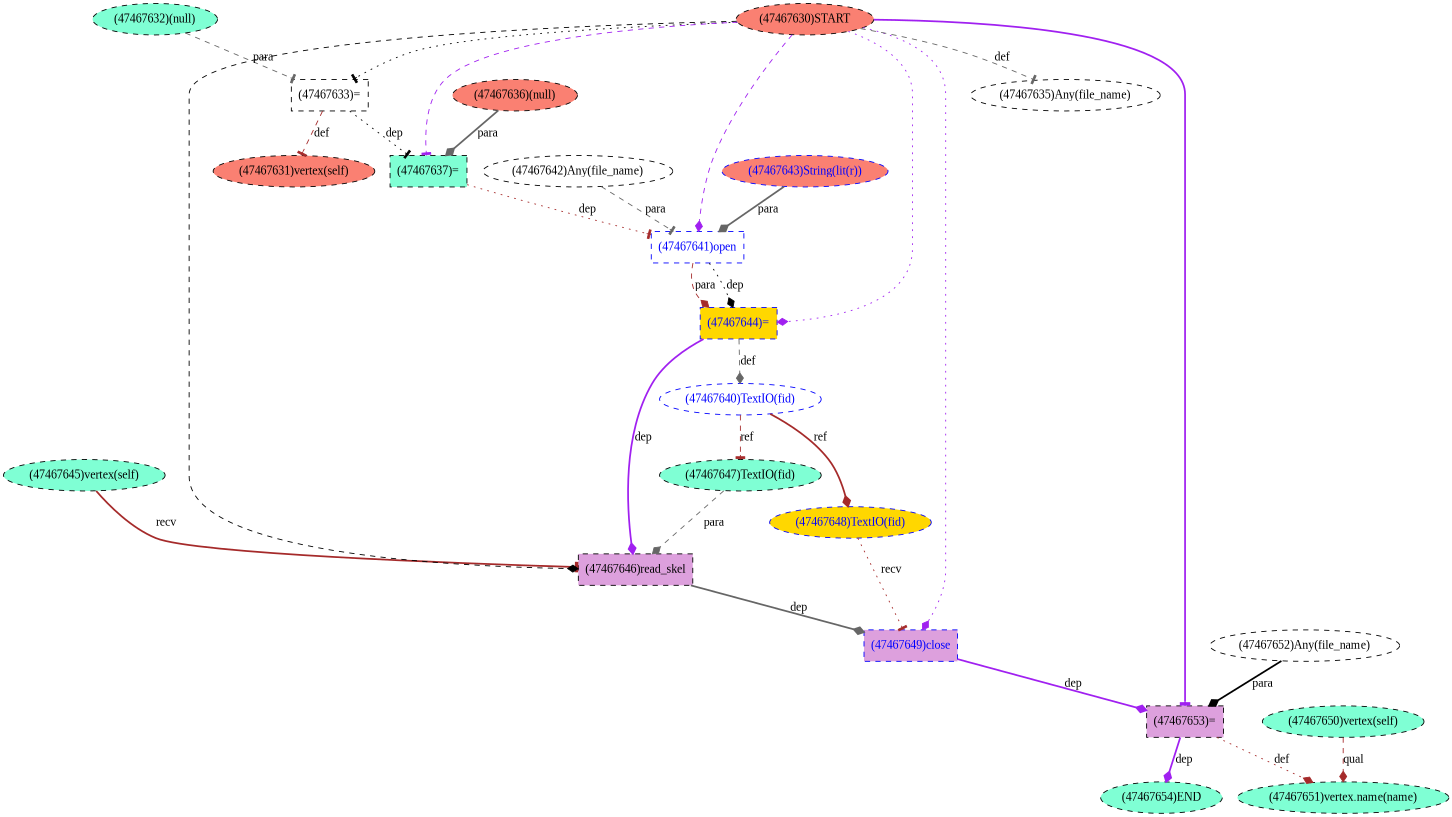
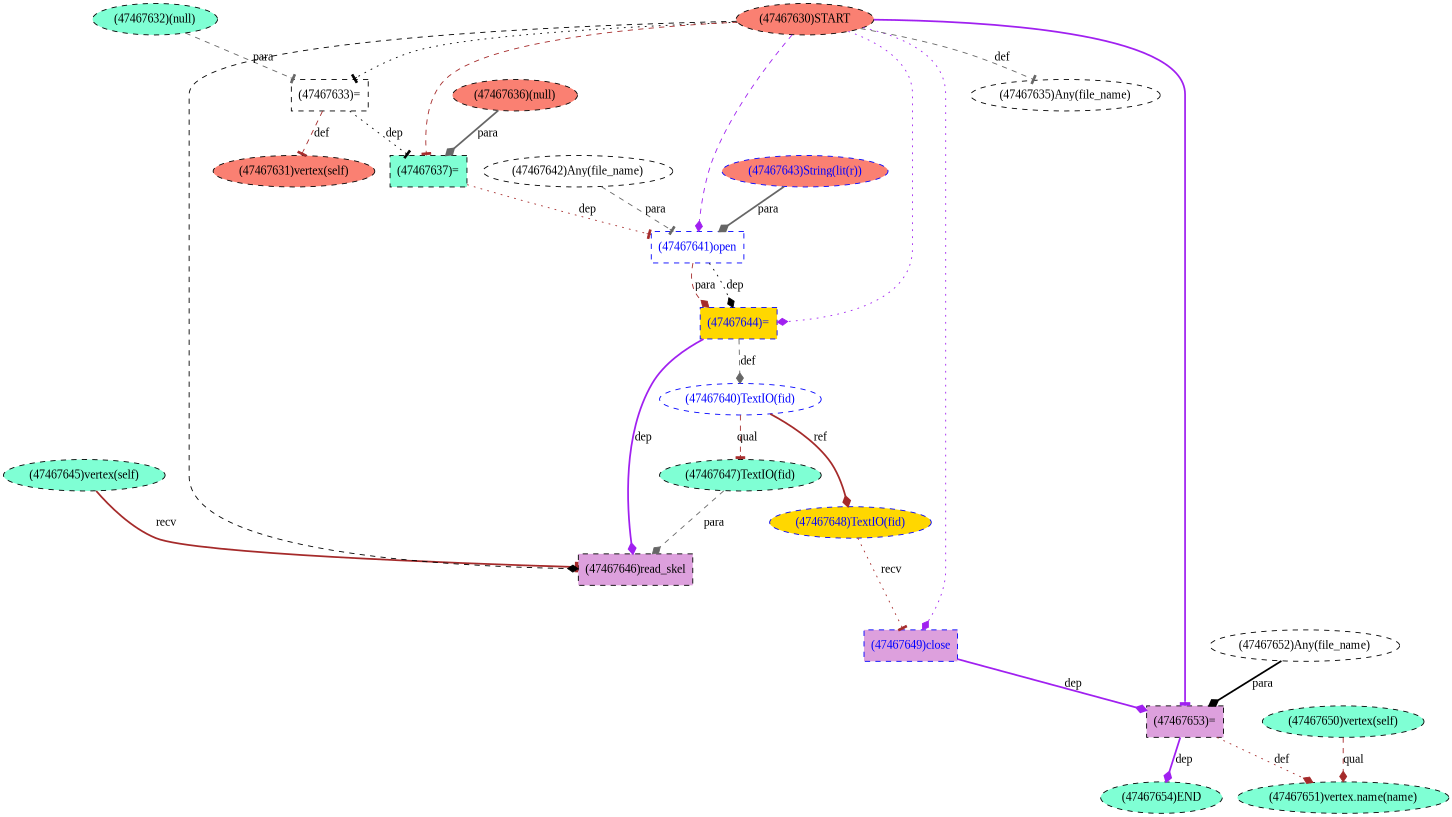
edge "(47467630)START" -> "(47467637)=": color purple -> brown
edge "(47467640)TextIO(fid)" -> "(47467647)TextIO(fid)": label "ref" -> "qual"
edge "(47467646)read_skel" -> "(47467649)close": removed, label "dep"
